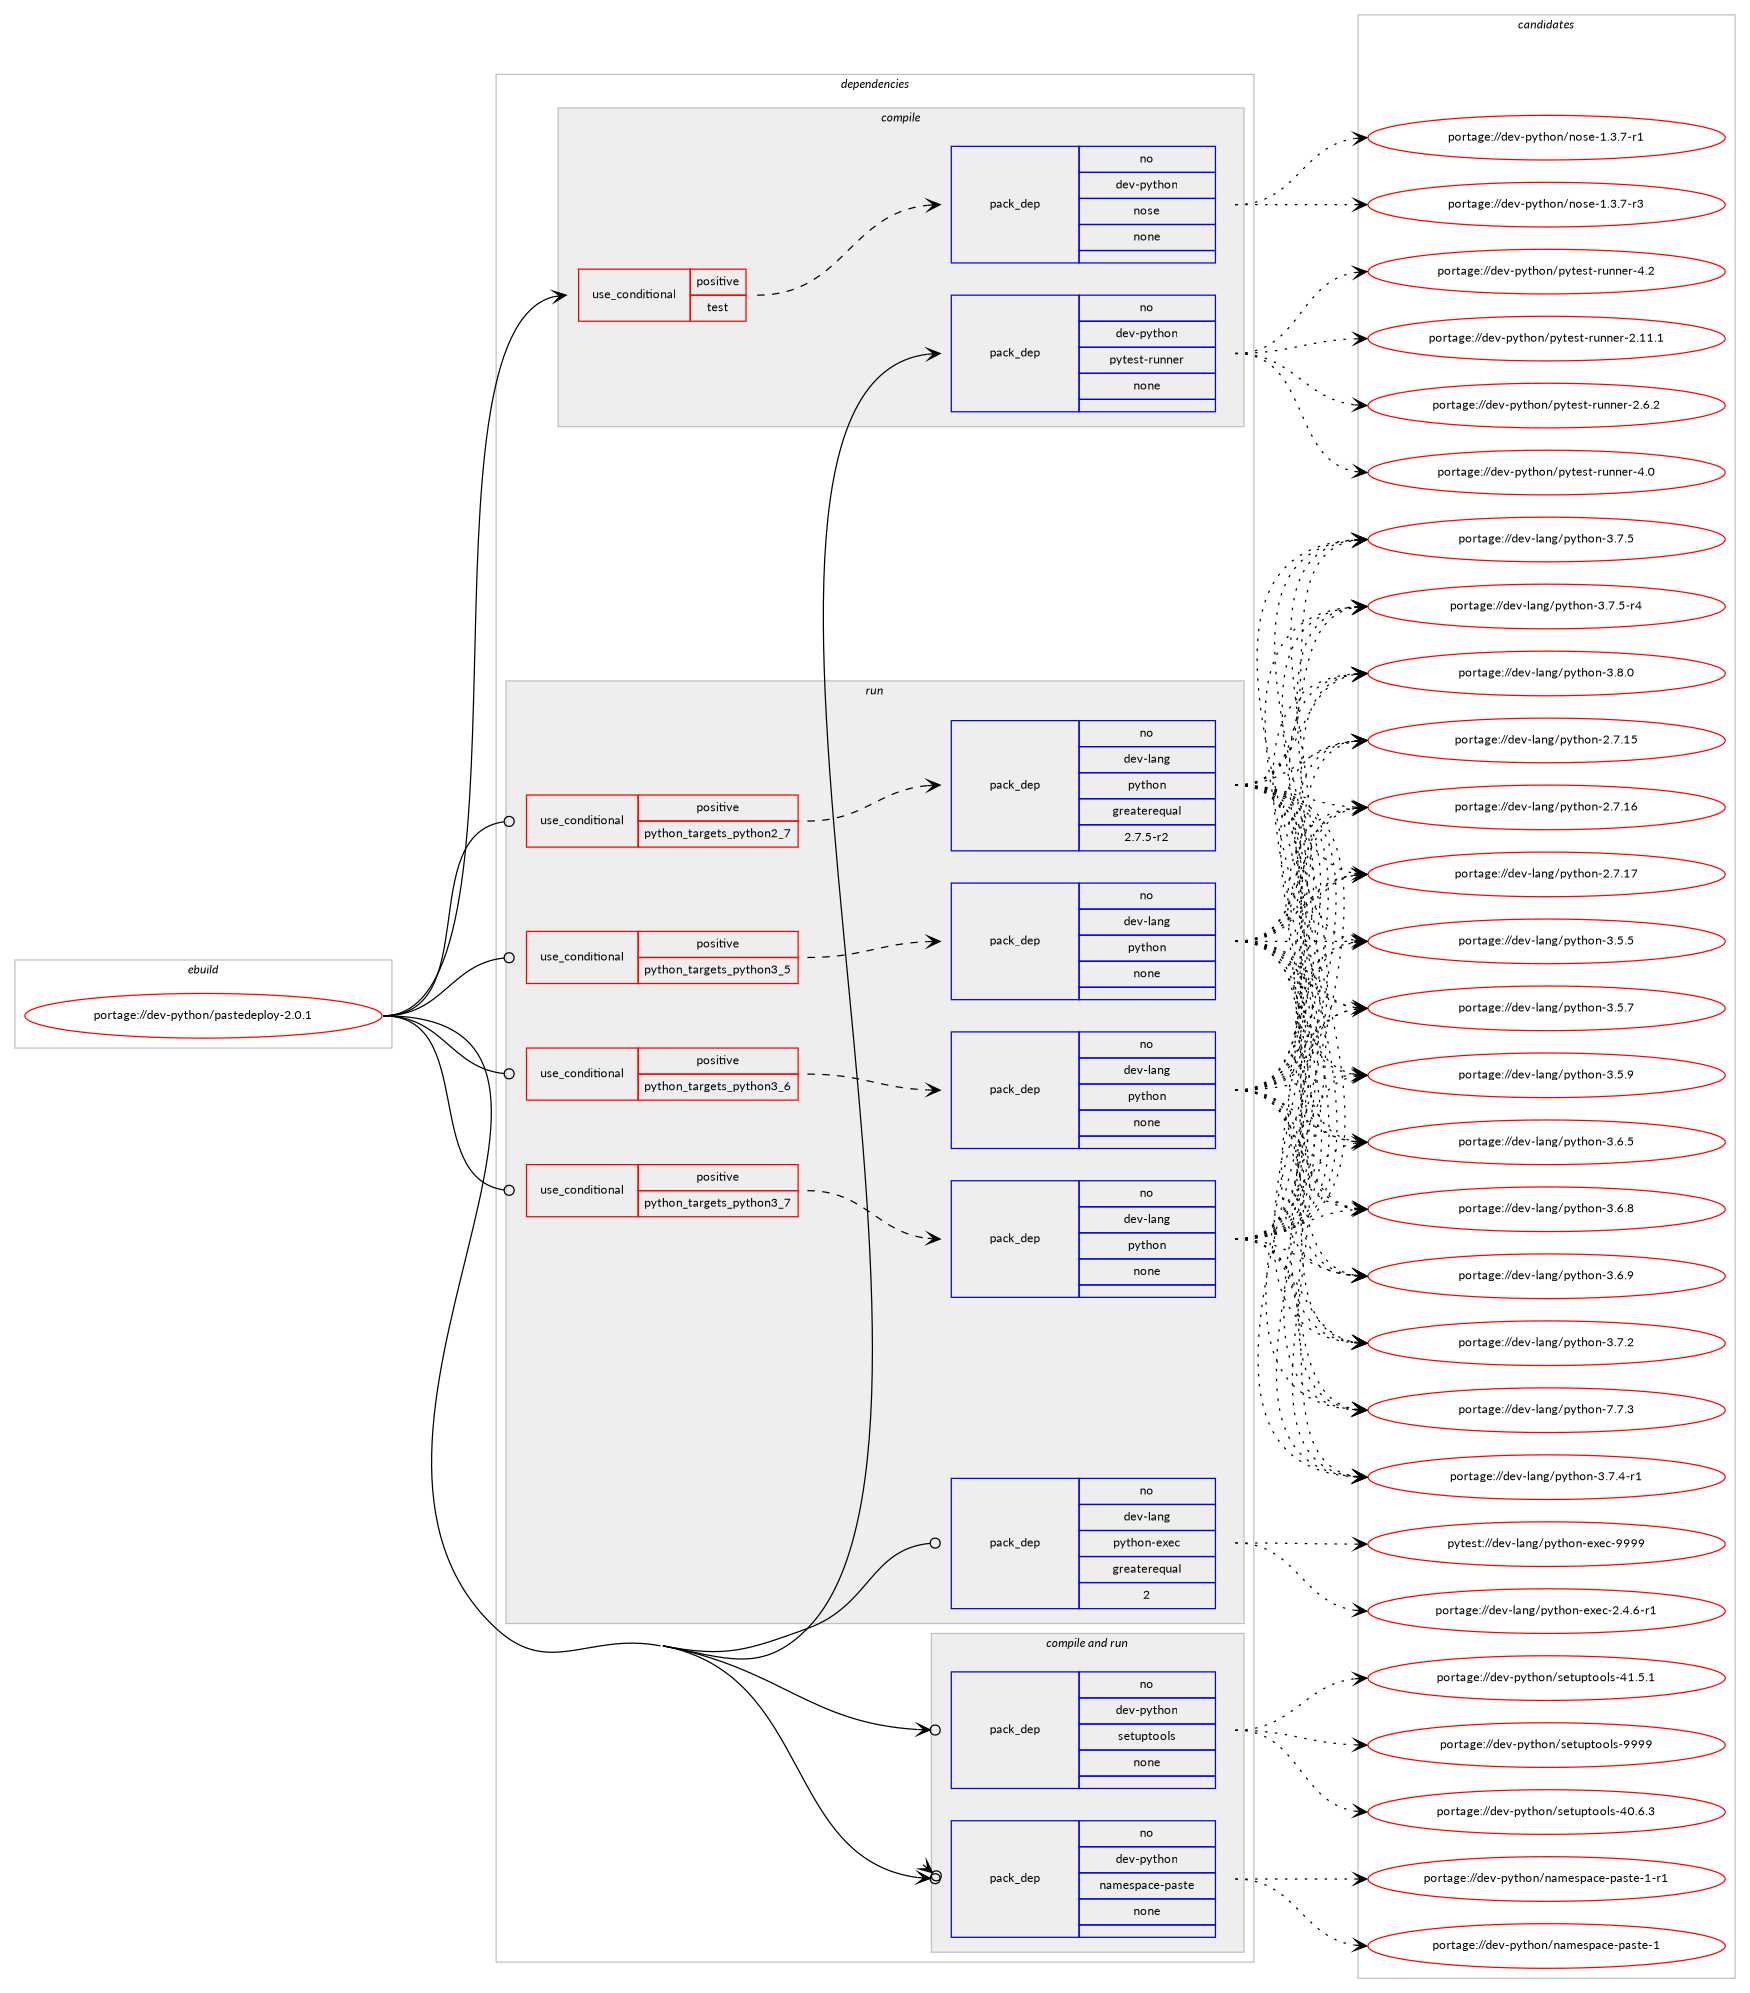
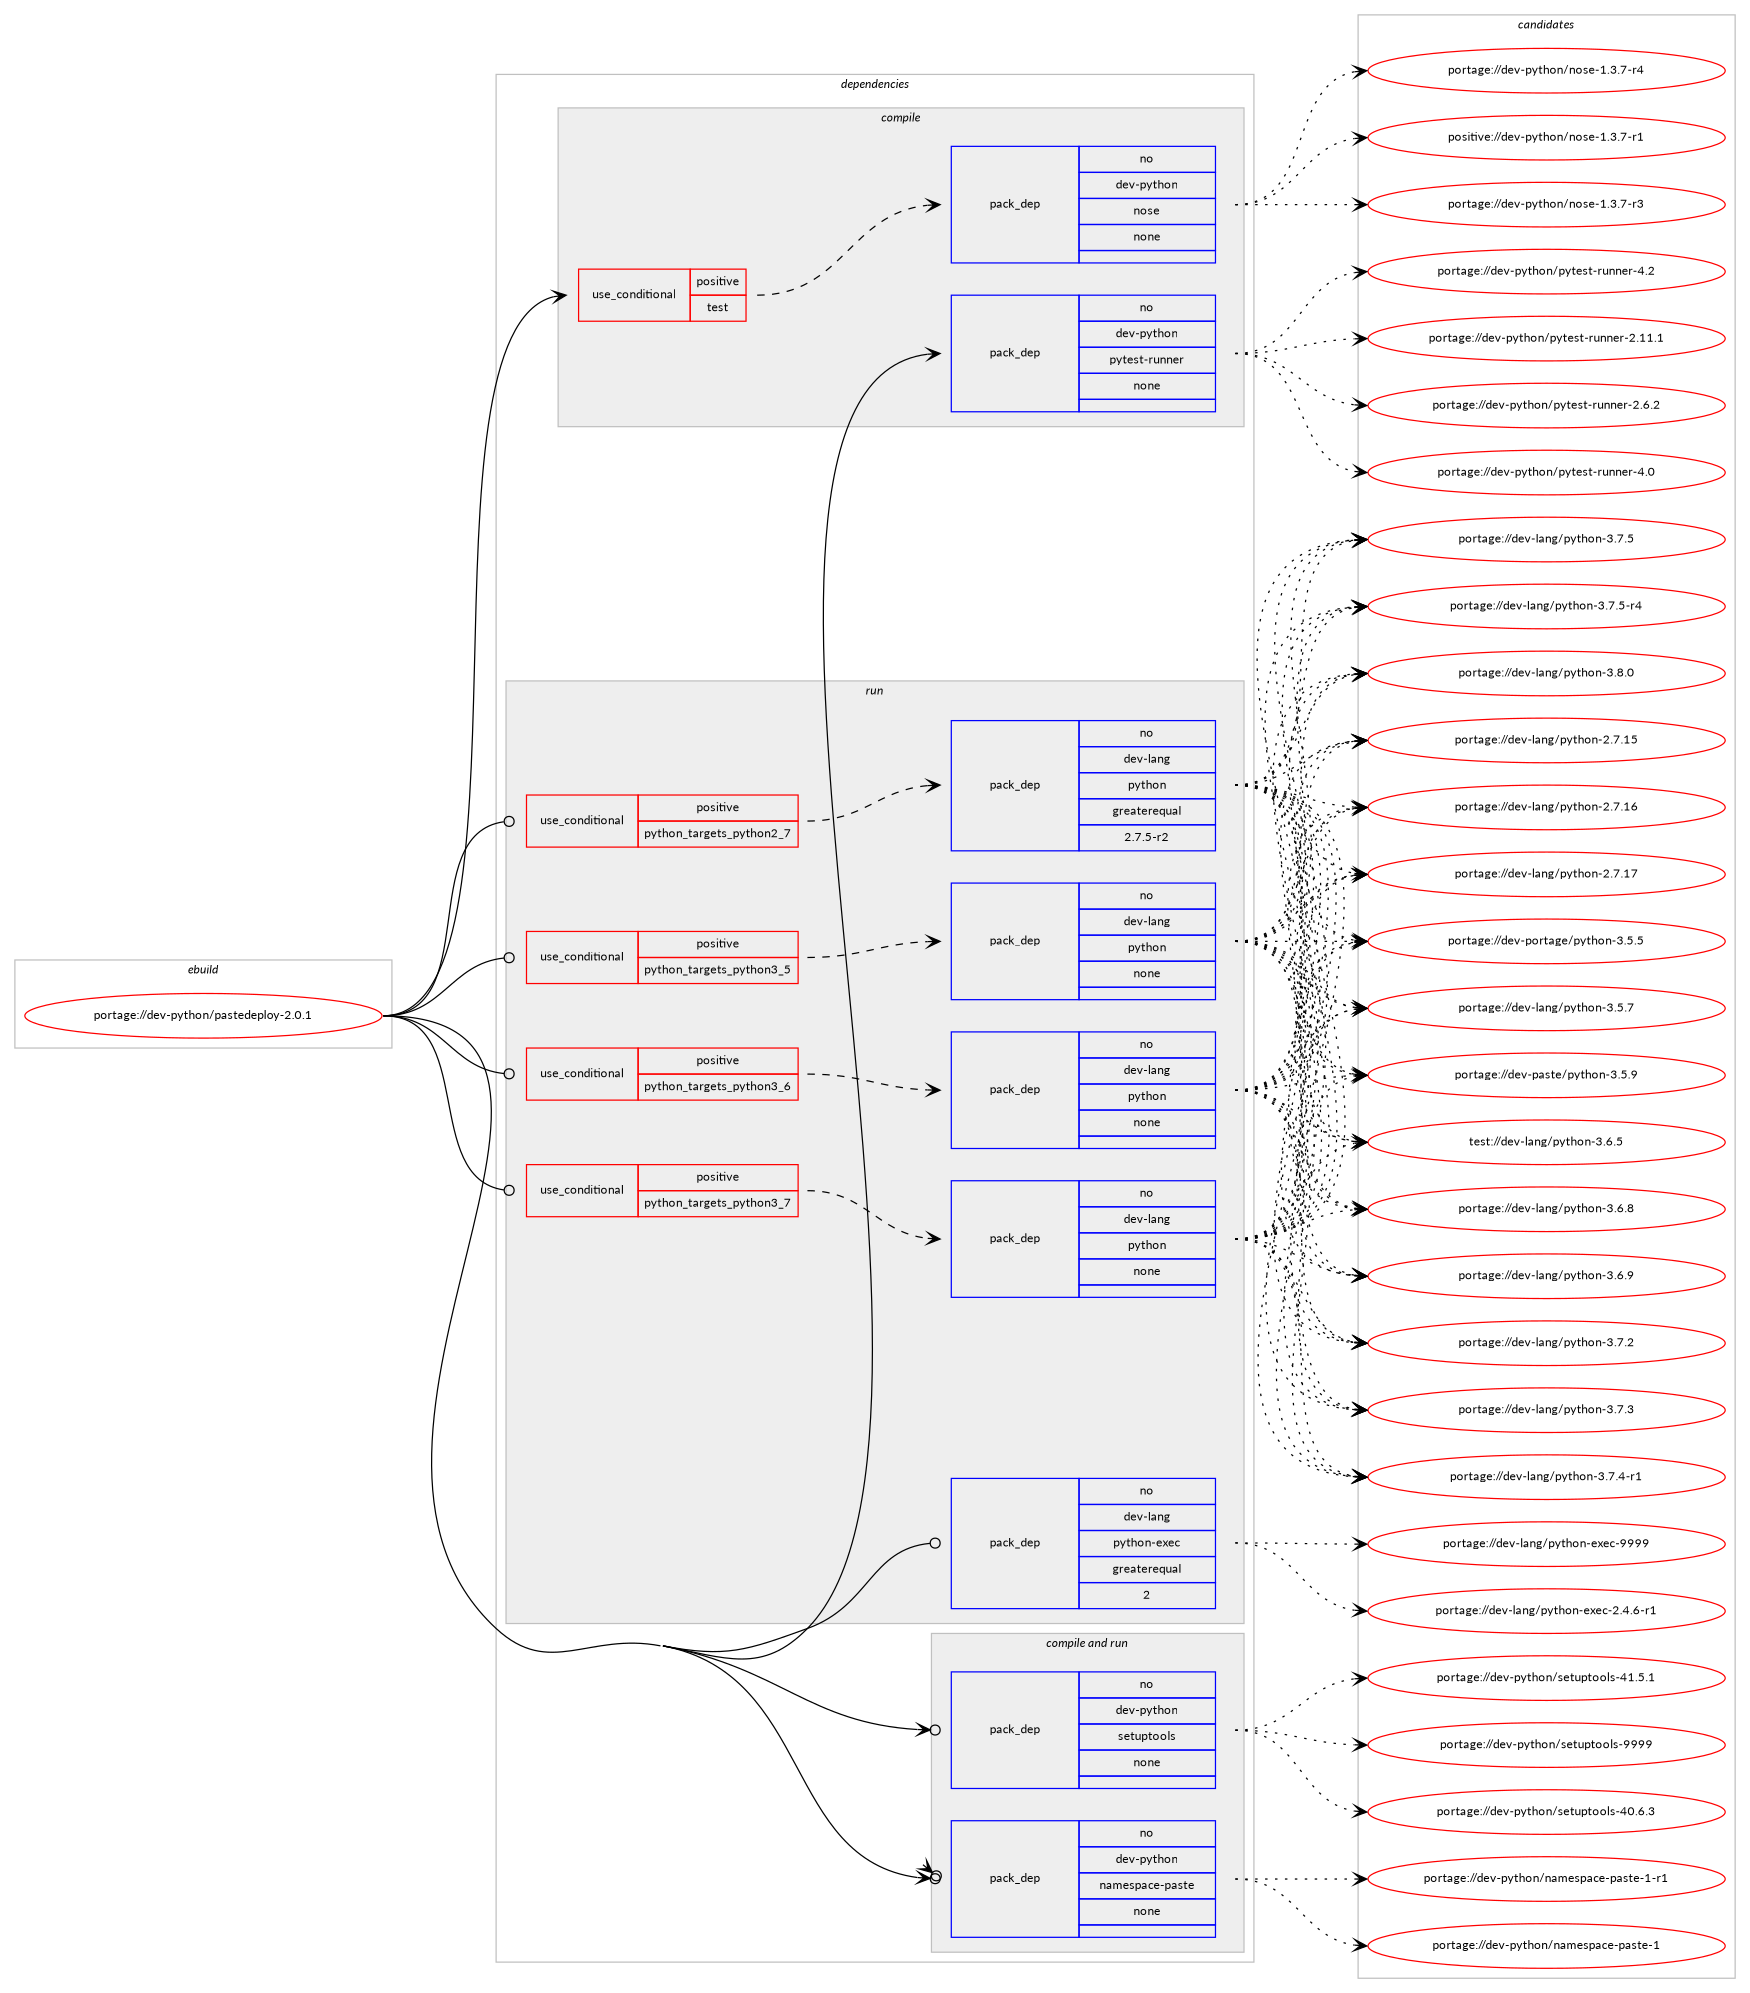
node "portage://dev-python/nose-1.3.7-r4": added
node "portage://dev-python/nose-1.3.7-r1": label "portage://dev-python/nose-1.3.7-r1" -> "positive://dev-python/nose-1.3.7-r1"
node "portage://dev-lang/python-3.5.5": label "portage://dev-lang/python-3.5.5" -> "portage://dev-portage/python-3.5.5"
node "portage://dev-lang/python-3.5.9": label "portage://dev-lang/python-3.5.9" -> "portage://dev-paste/python-3.5.9"
node "portage://dev-lang/python-3.6.5": label "portage://dev-lang/python-3.6.5" -> "test://dev-lang/python-3.6.5"
node "portage://dev-lang/python-7.7.3": label "portage://dev-lang/python-7.7.3" -> "portage://dev-lang/python-3.7.3"
node "pytest://dev-lang/python-exec-9999": label "pytest://dev-lang/python-exec-9999" -> "portage://dev-lang/python-exec-9999"
